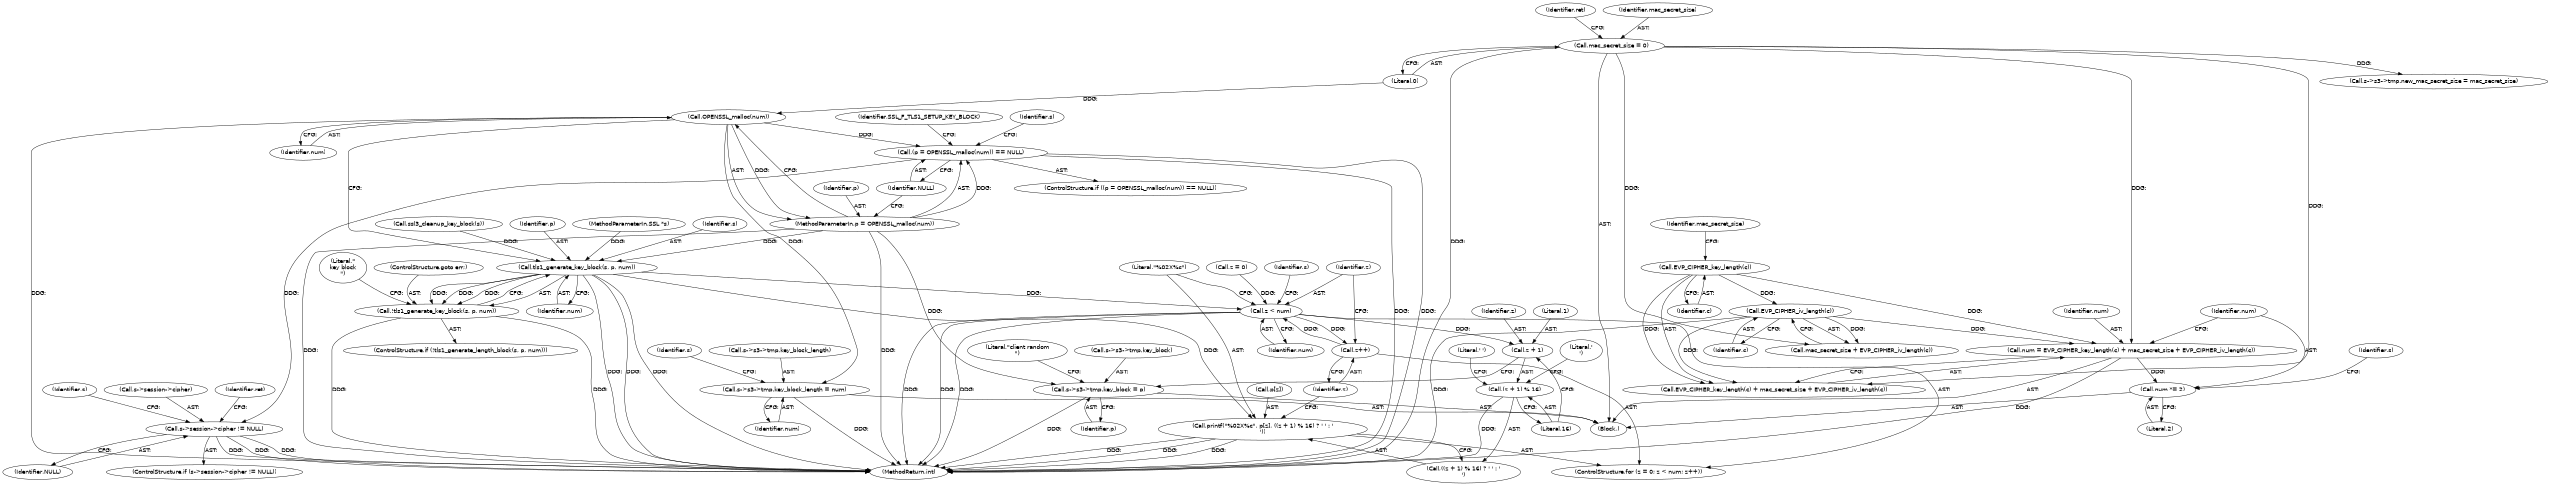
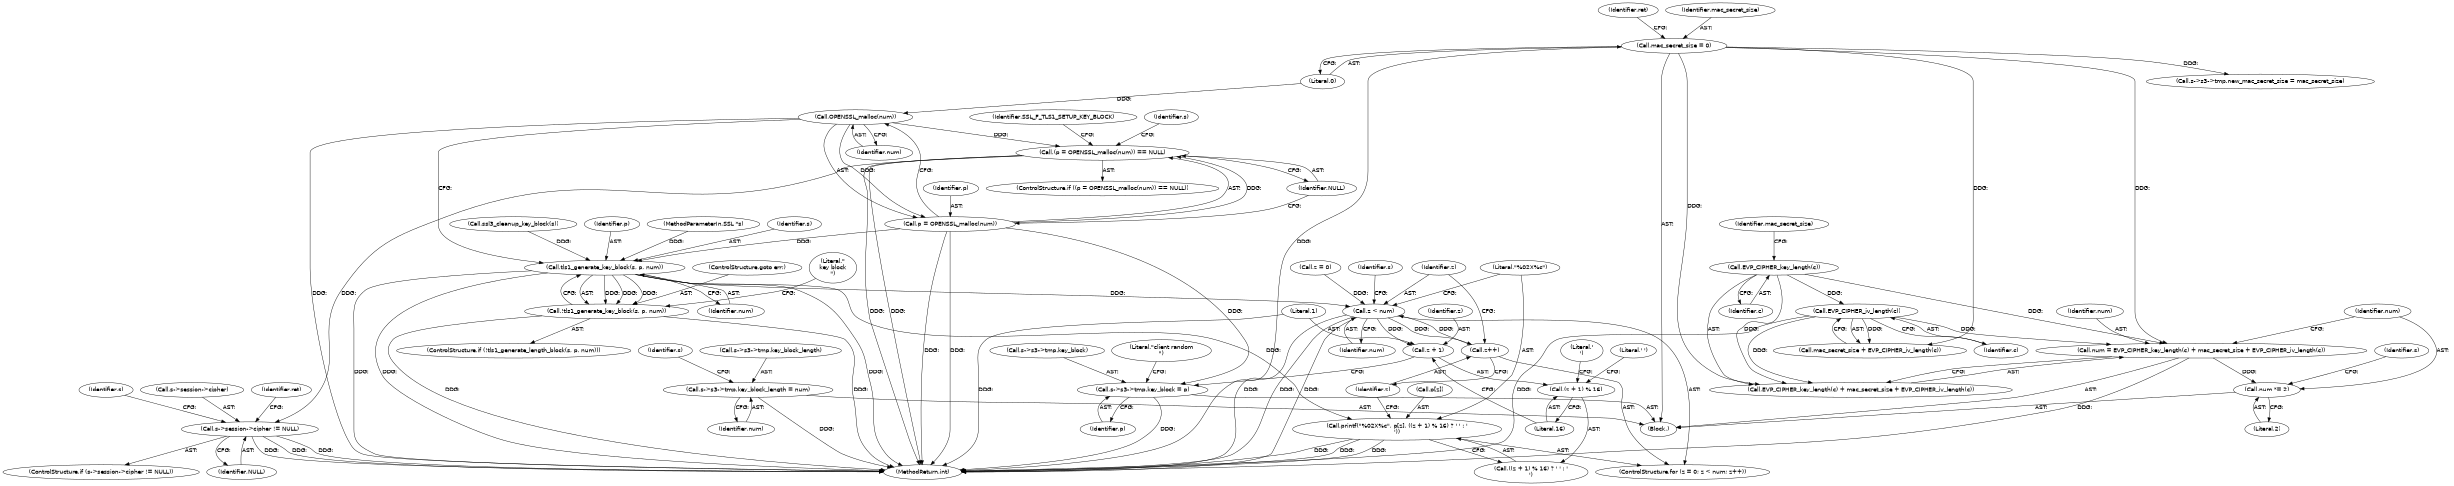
node "(MethodParameterIn,p = OPENSSL_malloc(num))": label "(MethodParameterIn,p = OPENSSL_malloc(num))" -> "(Call,p = OPENSSL_malloc(num))"
edge "(Call,OPENSSL_malloc(num))" -> "(Call,s->s3->tmp.key_block_length = num)": removed, label "DDG:"
edge "(Call,(z + 1) % 16)" -> "(MethodReturn,int)": now "(Literal,1)" -> "(MethodReturn,int)"
